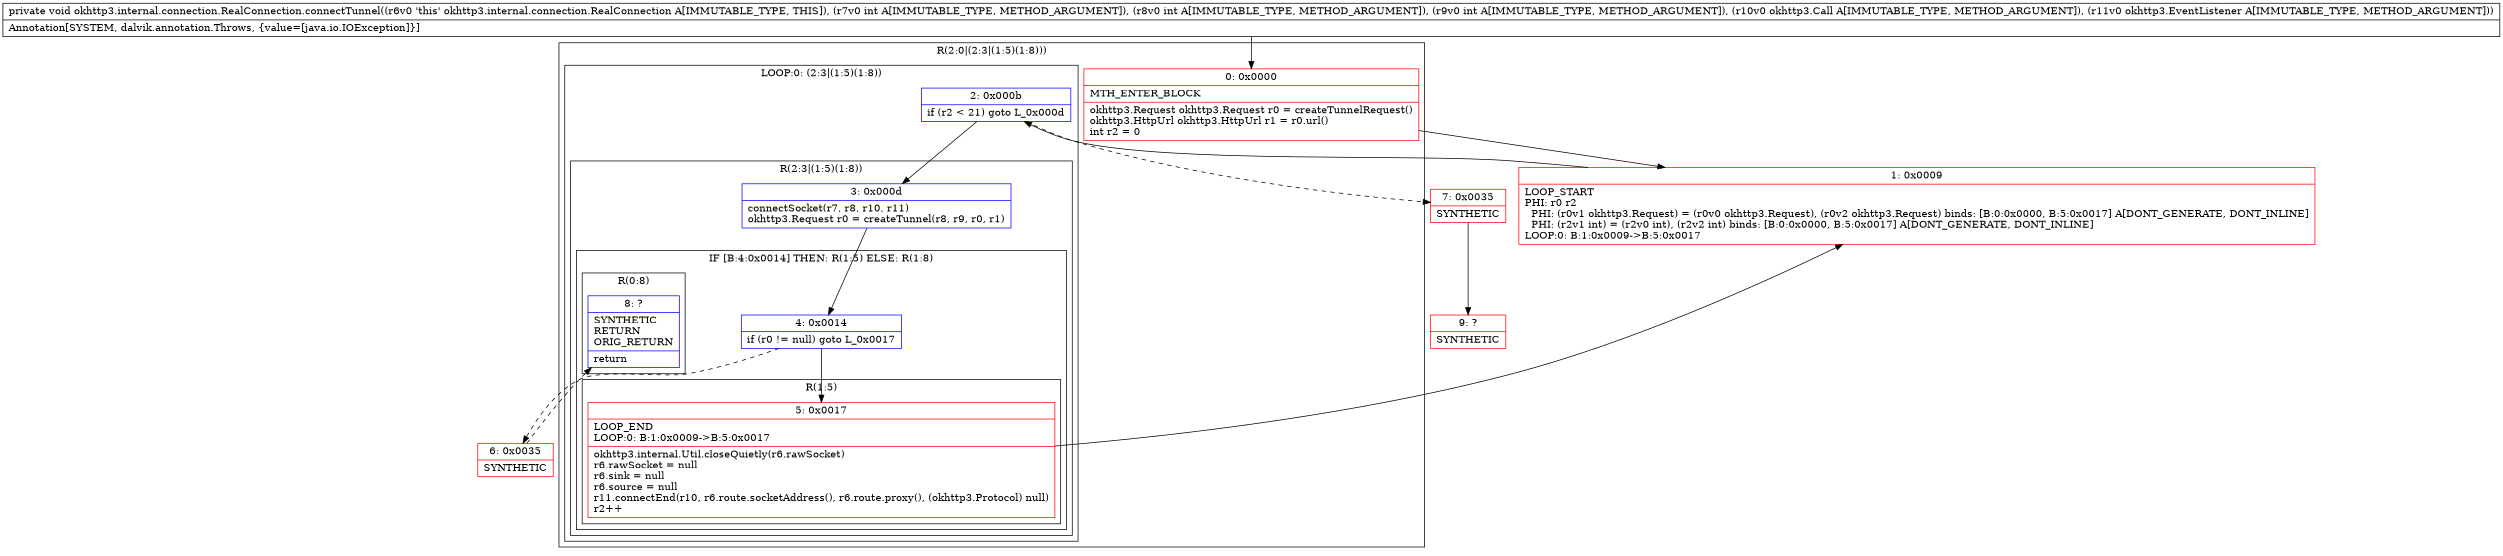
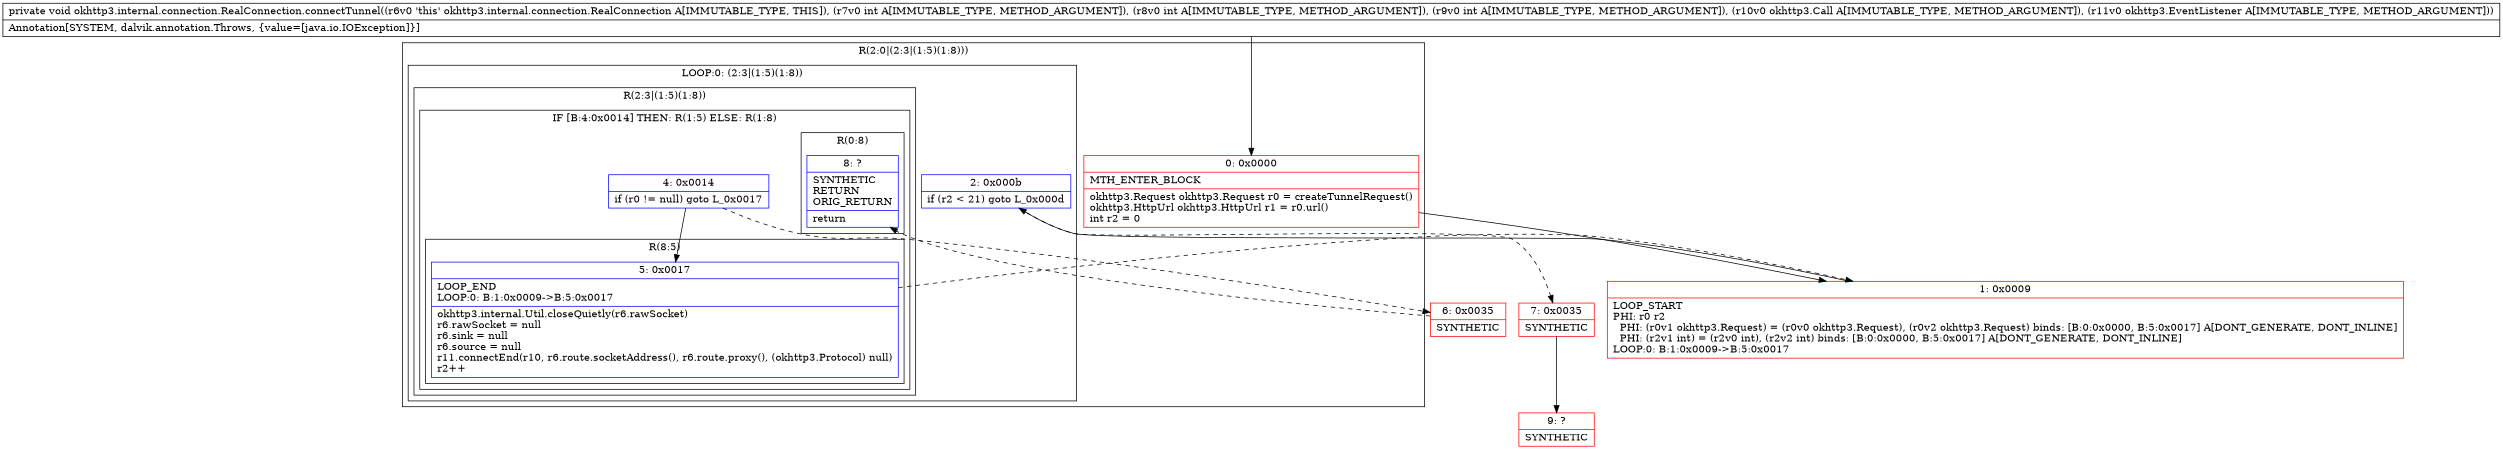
node "3: 0x000d": removed
edge "5: 0x0017" -> "1: 0x0009": style solid -> dashed
cluster "R(1:5)": label "R(1:5)" -> "R(8:5)"
node "5: 0x0017": color red -> blue
